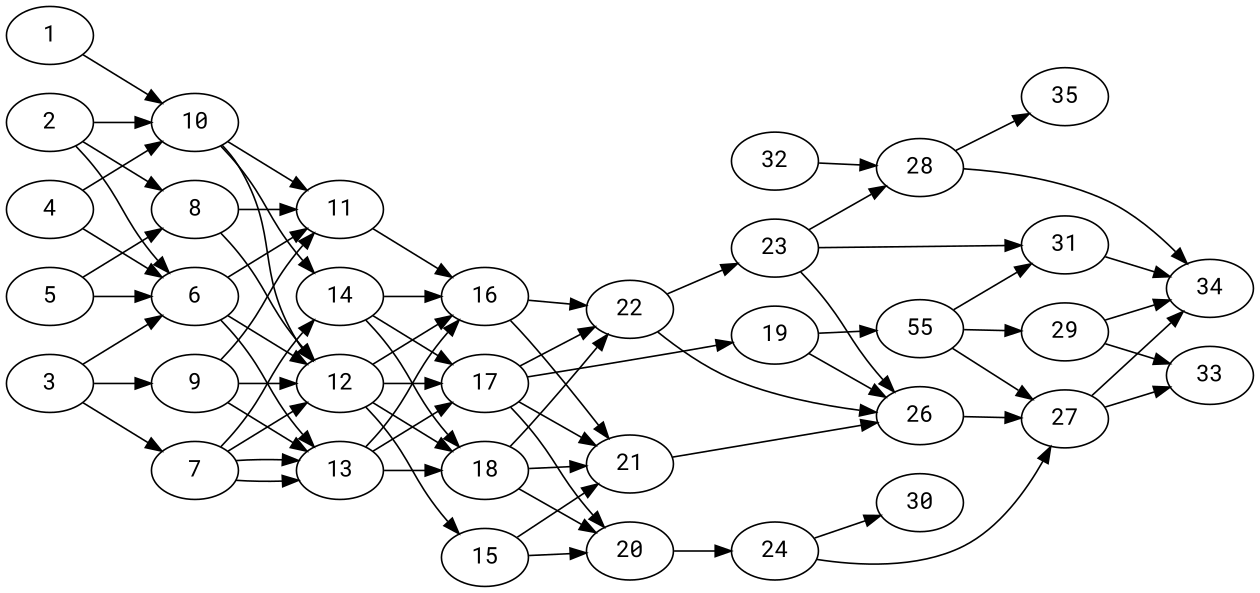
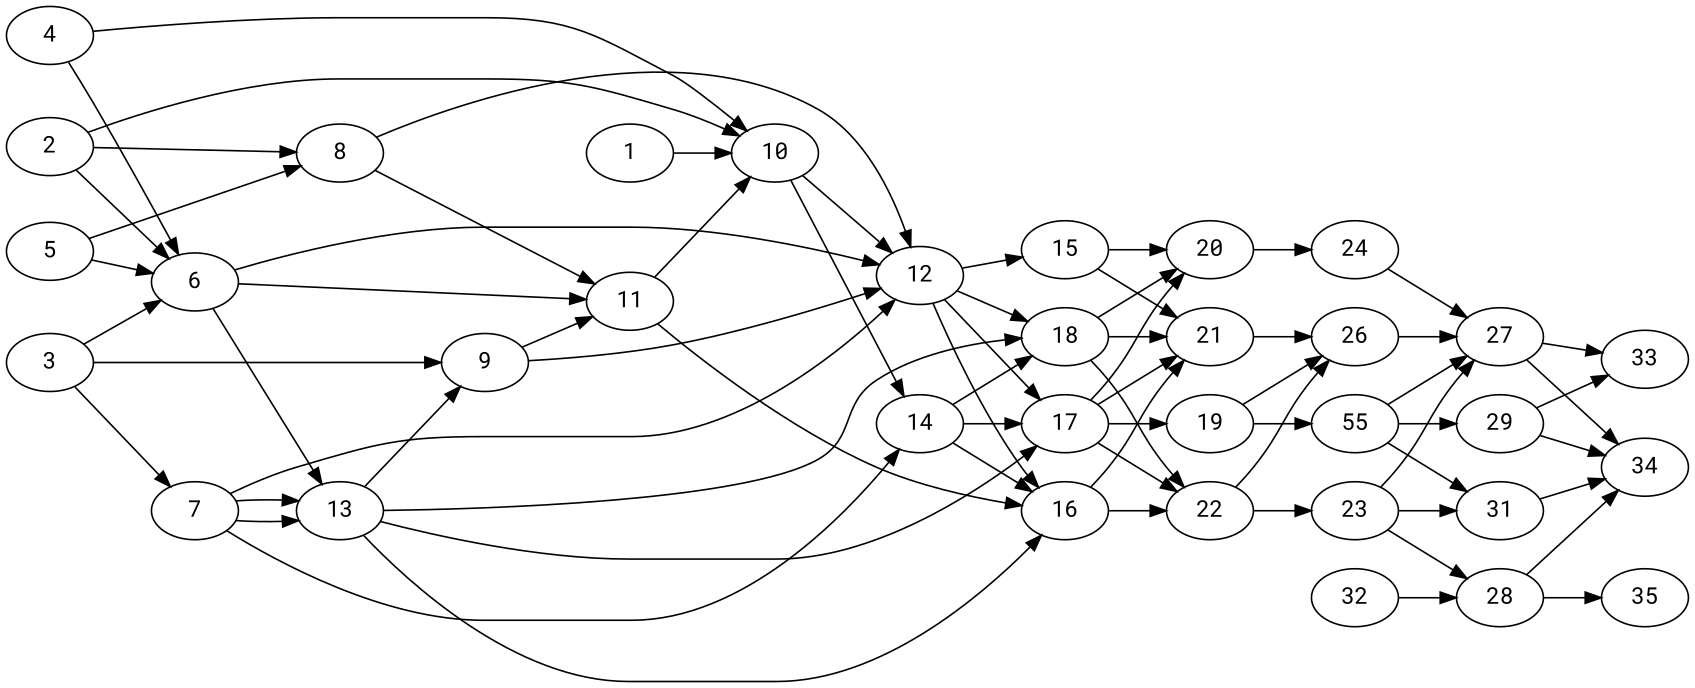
edge "10" -> "11": reversed
edge "23" -> "26": now "23" -> "27"
edge "9" -> "13": reversed
node "30": removed
